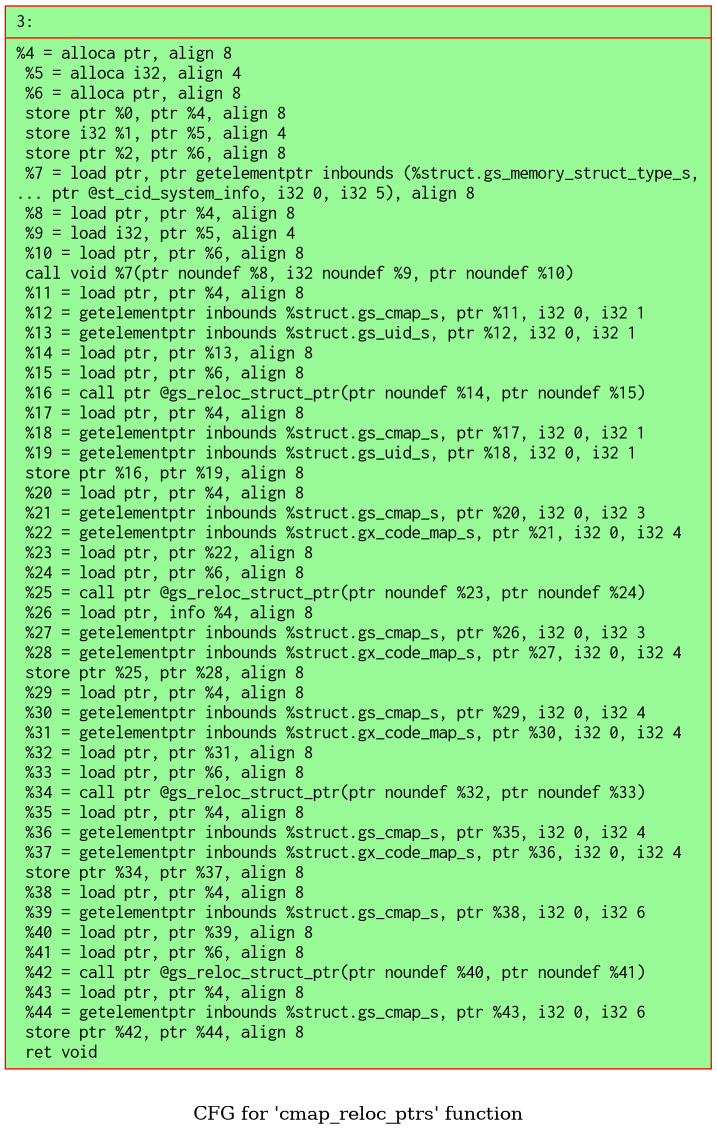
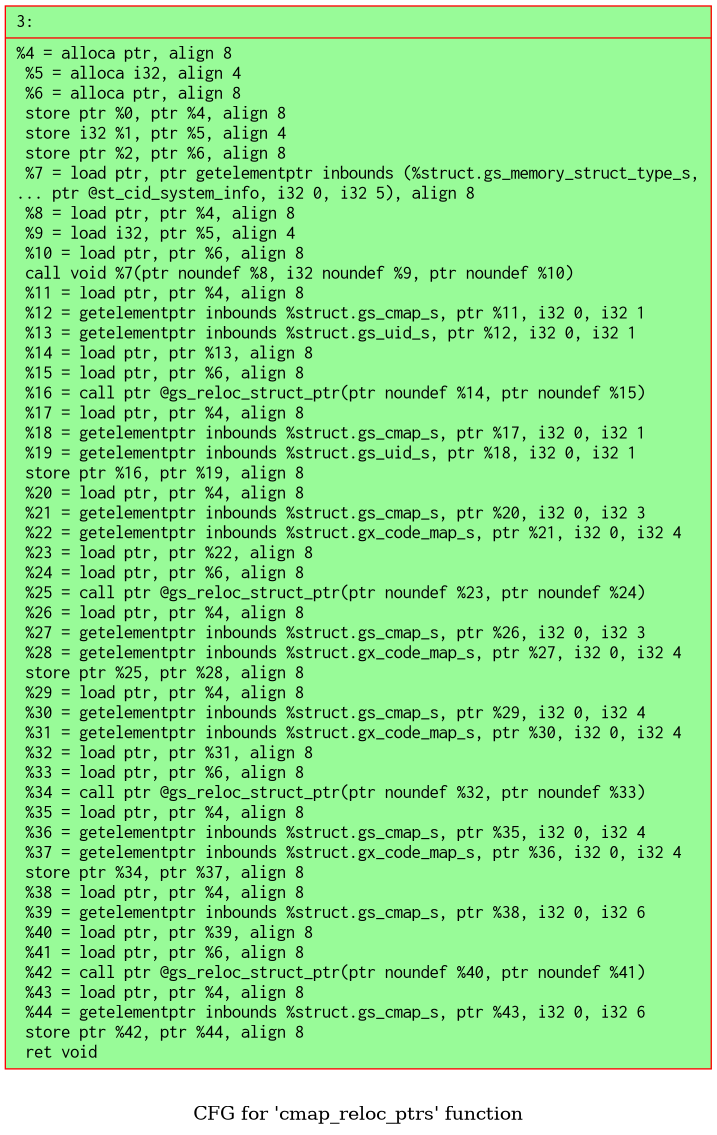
node "3:": text "%26 = load ptr, info %4, align 8" -> "%26 = load ptr, ptr %4, align 8"
